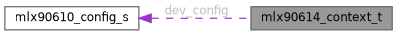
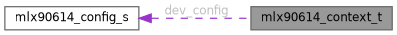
node "mlx90610_config_s": label "mlx90610_config_s" -> "mlx90614_config_s"
